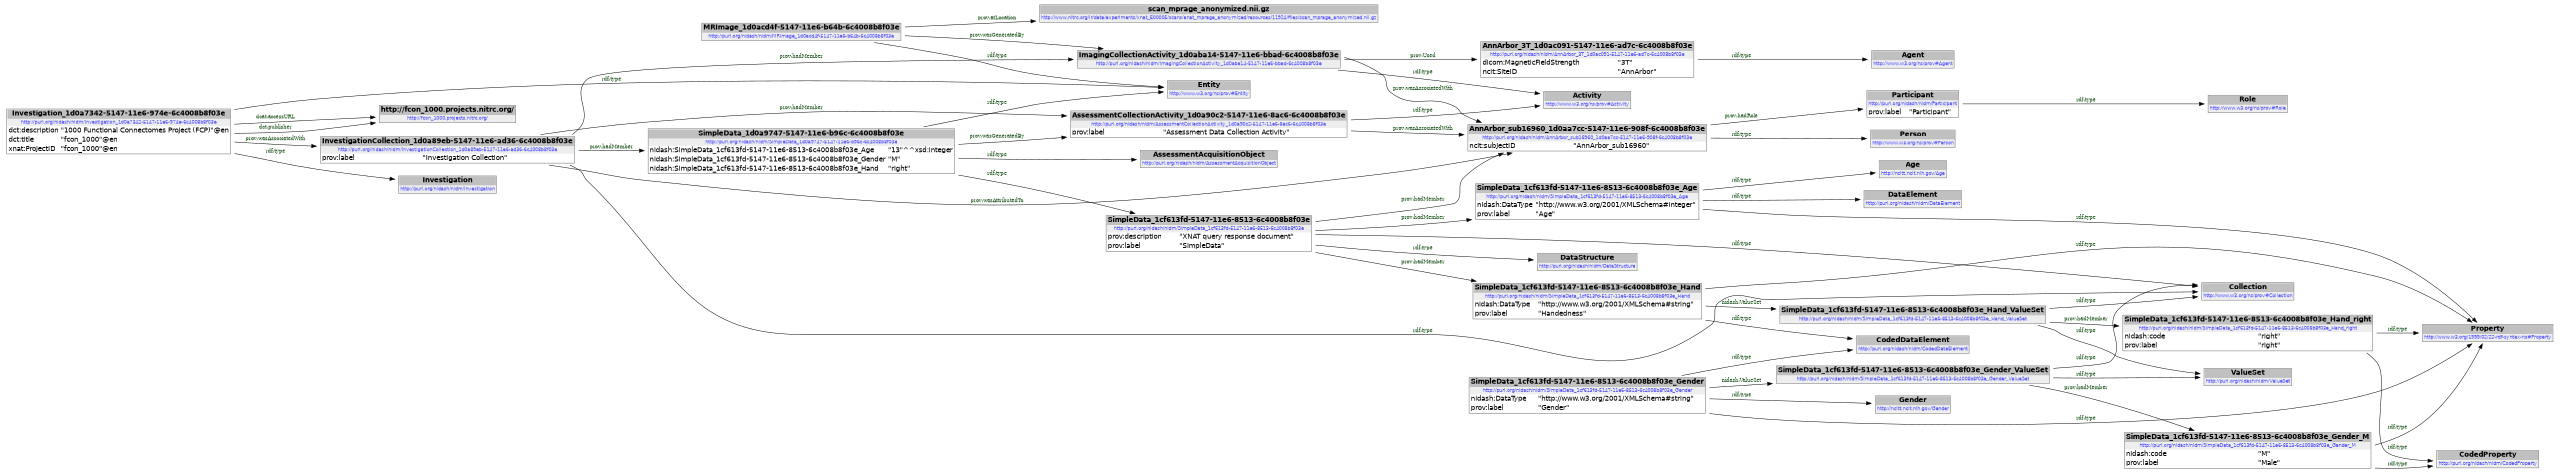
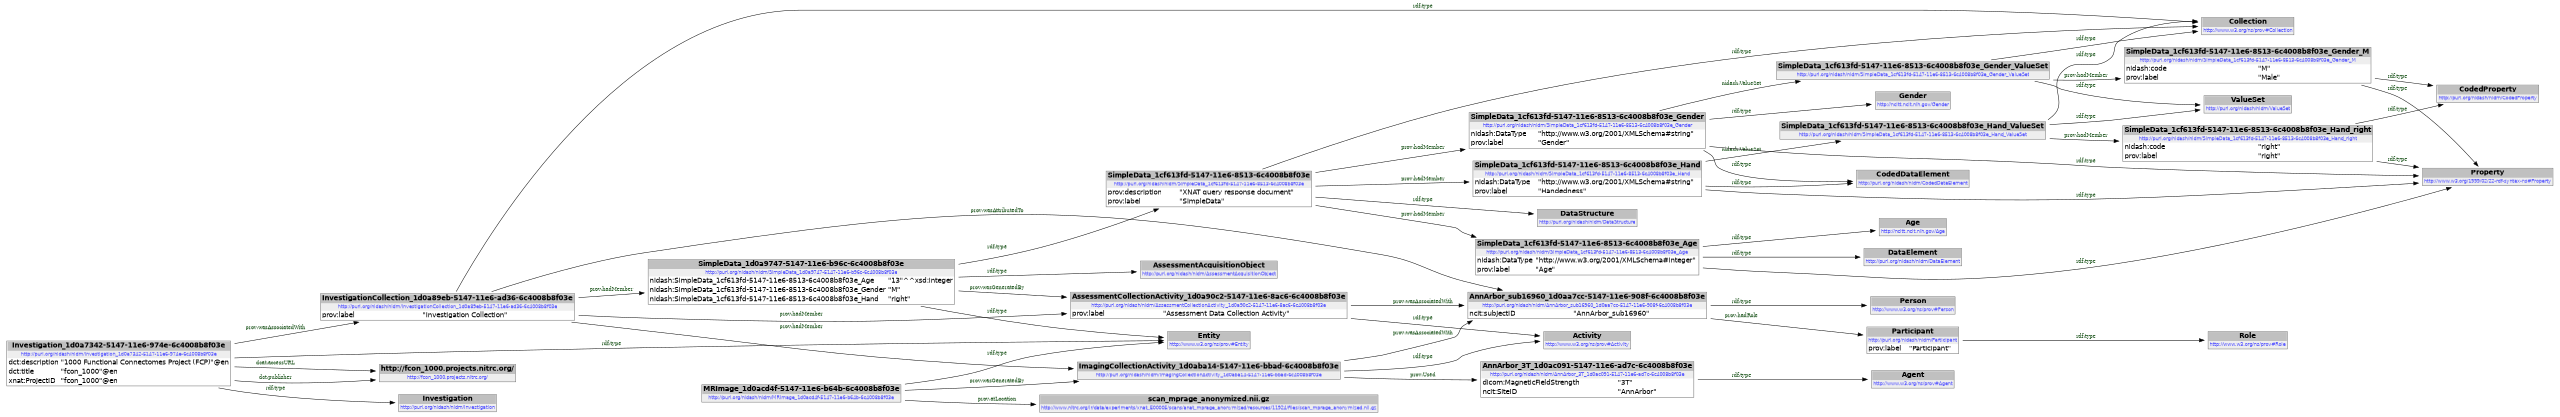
edge "SimpleData_1cf613fd-5147-11e6-8513-6c4008b8f03e" -> "AnnArbor_sub16960_1d0aa7cc-5147-11e6-908f-6c4008b8f03e": now "SimpleData_1cf613fd-5147-11e6-8513-6c4008b8f03e" -> "SimpleData_1cf613fd-5147-11e6-8513-6c4008b8f03e_Gender"
